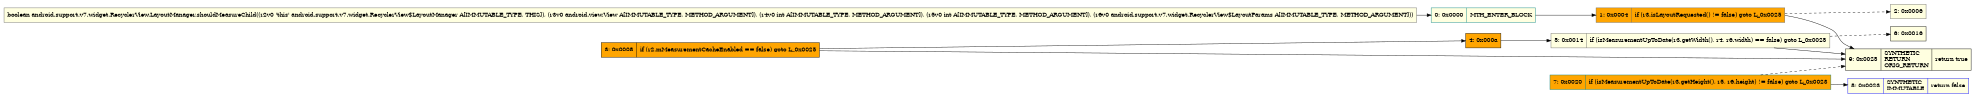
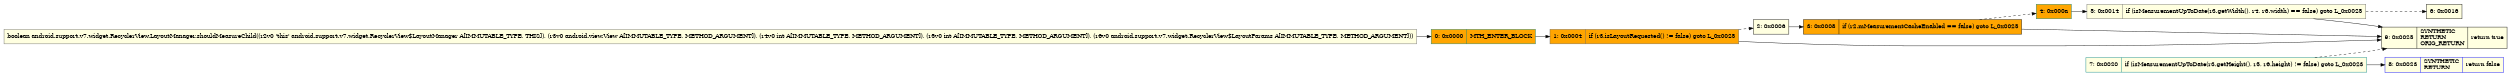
node "2: 0x0006": color gray40 -> black
node "0: 0x0000": fillcolor lightyellow -> orange
edge "2: 0x0006" -> "3: 0x0008": added
node "4: 0x000a": color black -> teal
edge "3: 0x0008" -> "4: 0x000a": style solid -> dashed
node "7: 0x0020": fillcolor orange -> lightyellow
node "8: 0x0023": text "IMMUTABLE" -> "RETURN"
